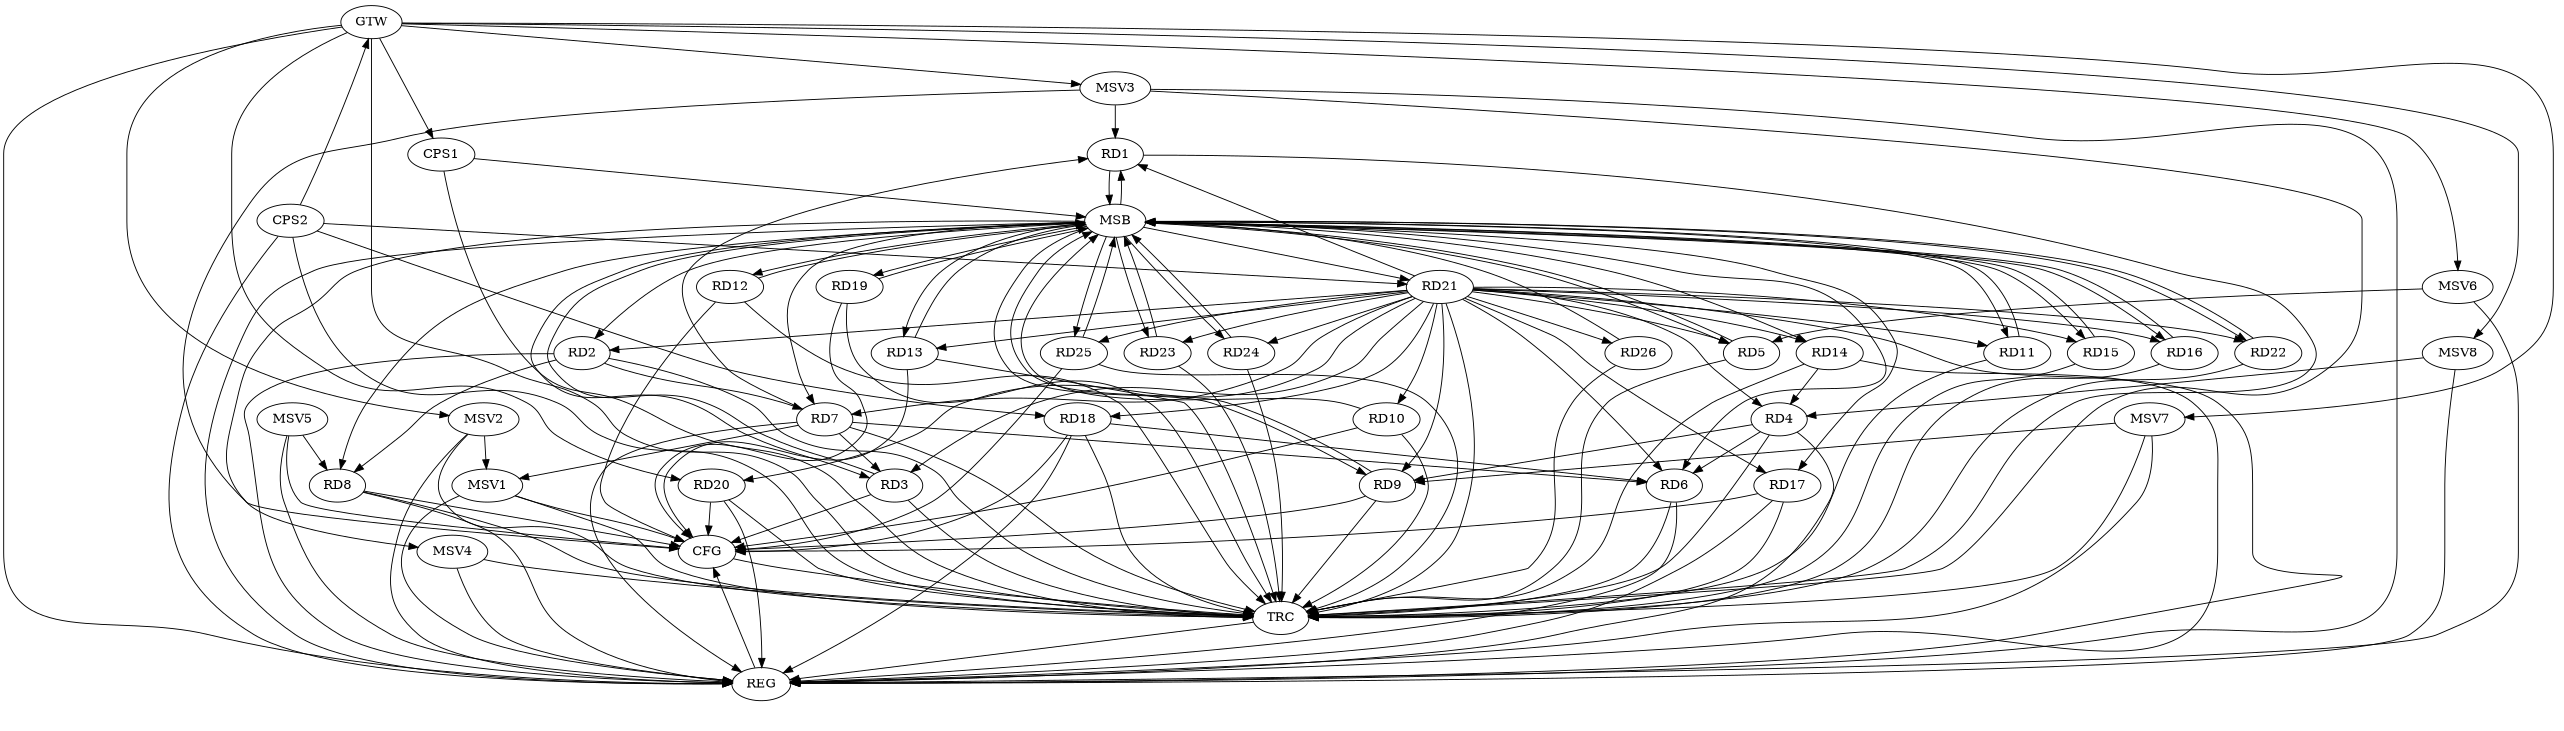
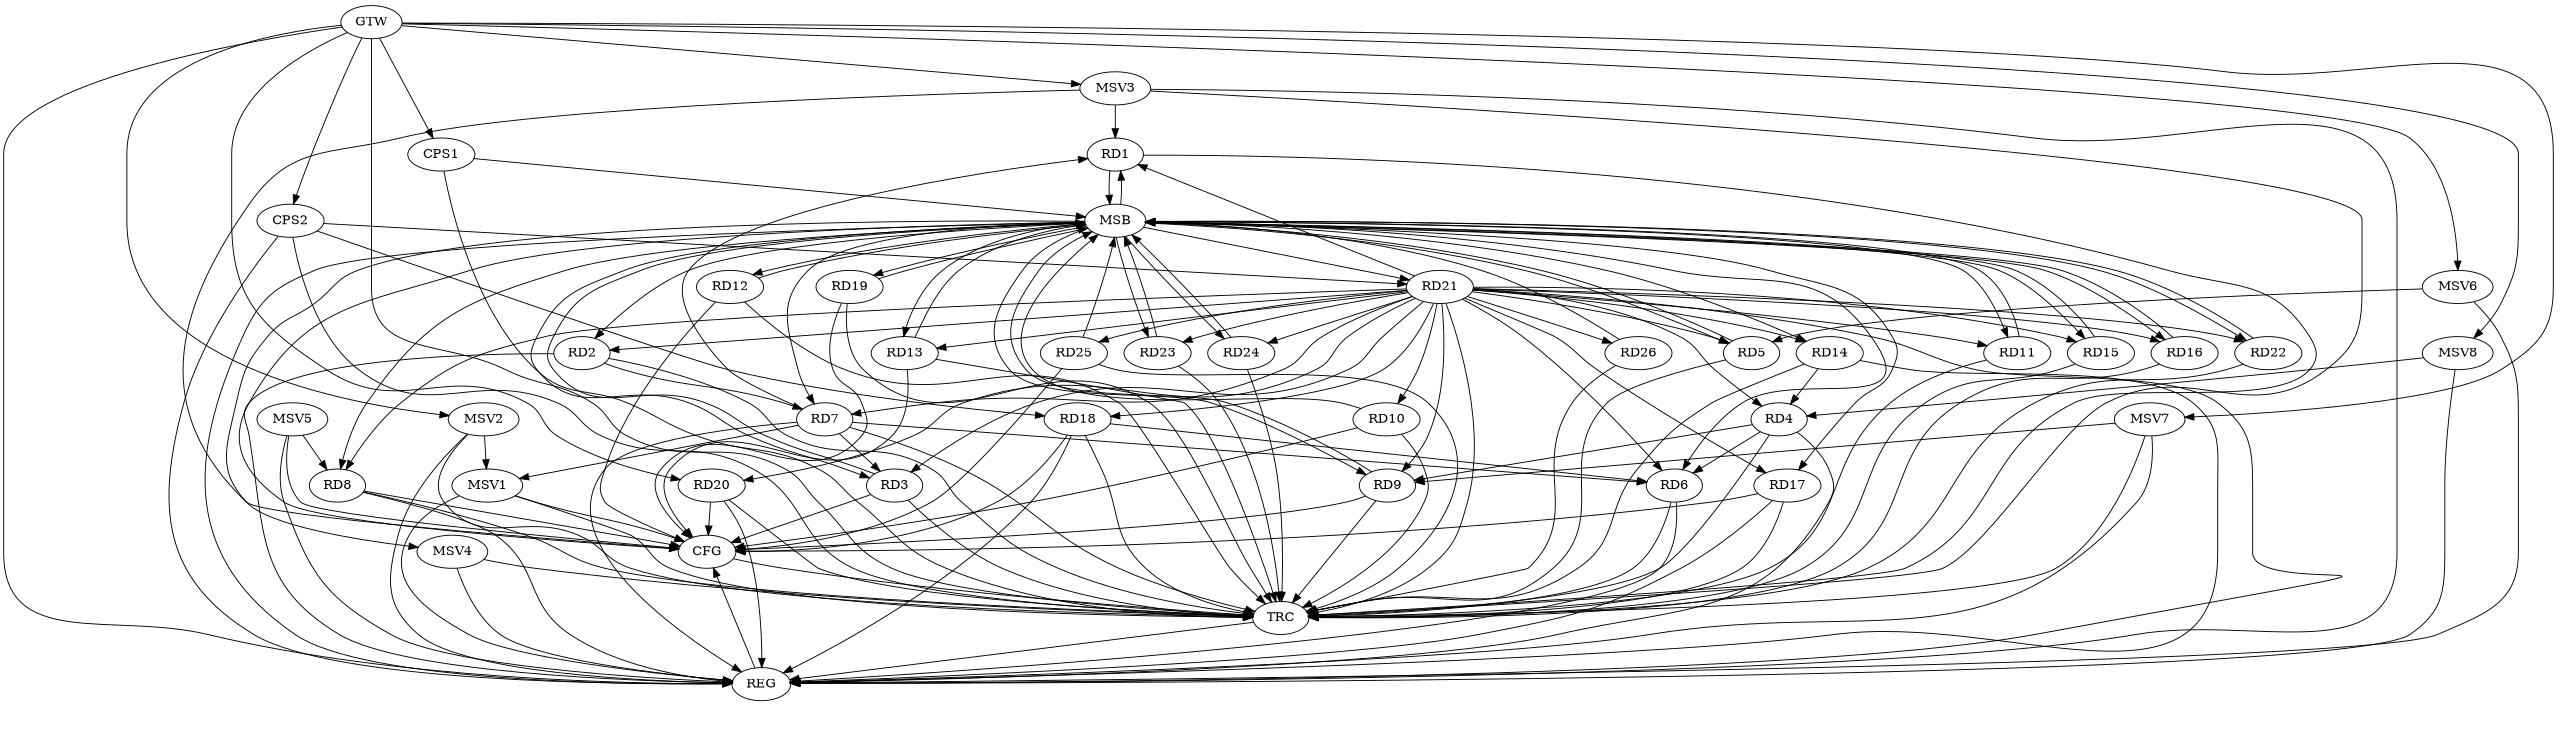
edge "CPS2" -> "GTW": reversed
edge "MSB" -> "RD25": now "MSB" -> "CFG"
edge "RD2" -> "RD8": now "RD21" -> "RD8"
